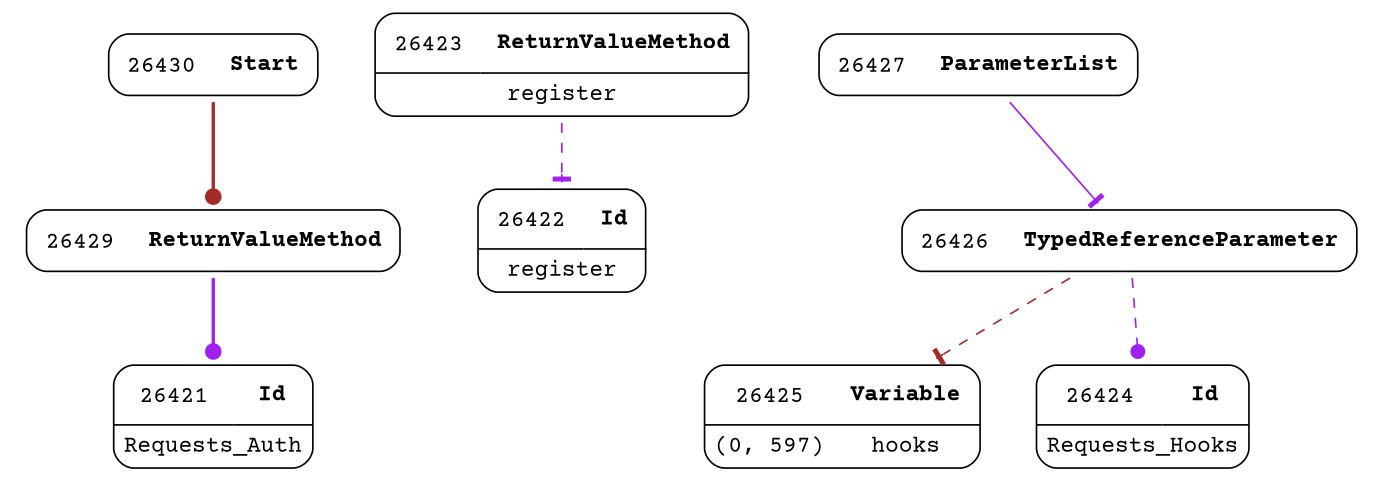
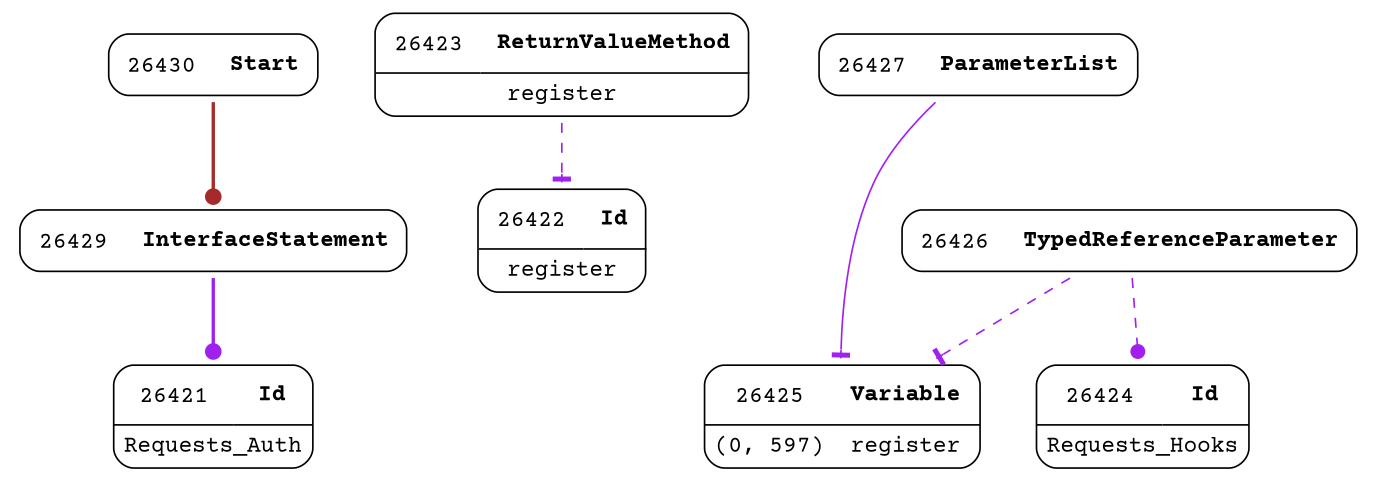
edge "26427" -> "26426": now "26427" -> "26425"
node "26429": text "ReturnValueMethod" -> "InterfaceStatement"
edge "26426" -> "26425": color brown -> purple
node "26425": text "hooks" -> "register"
